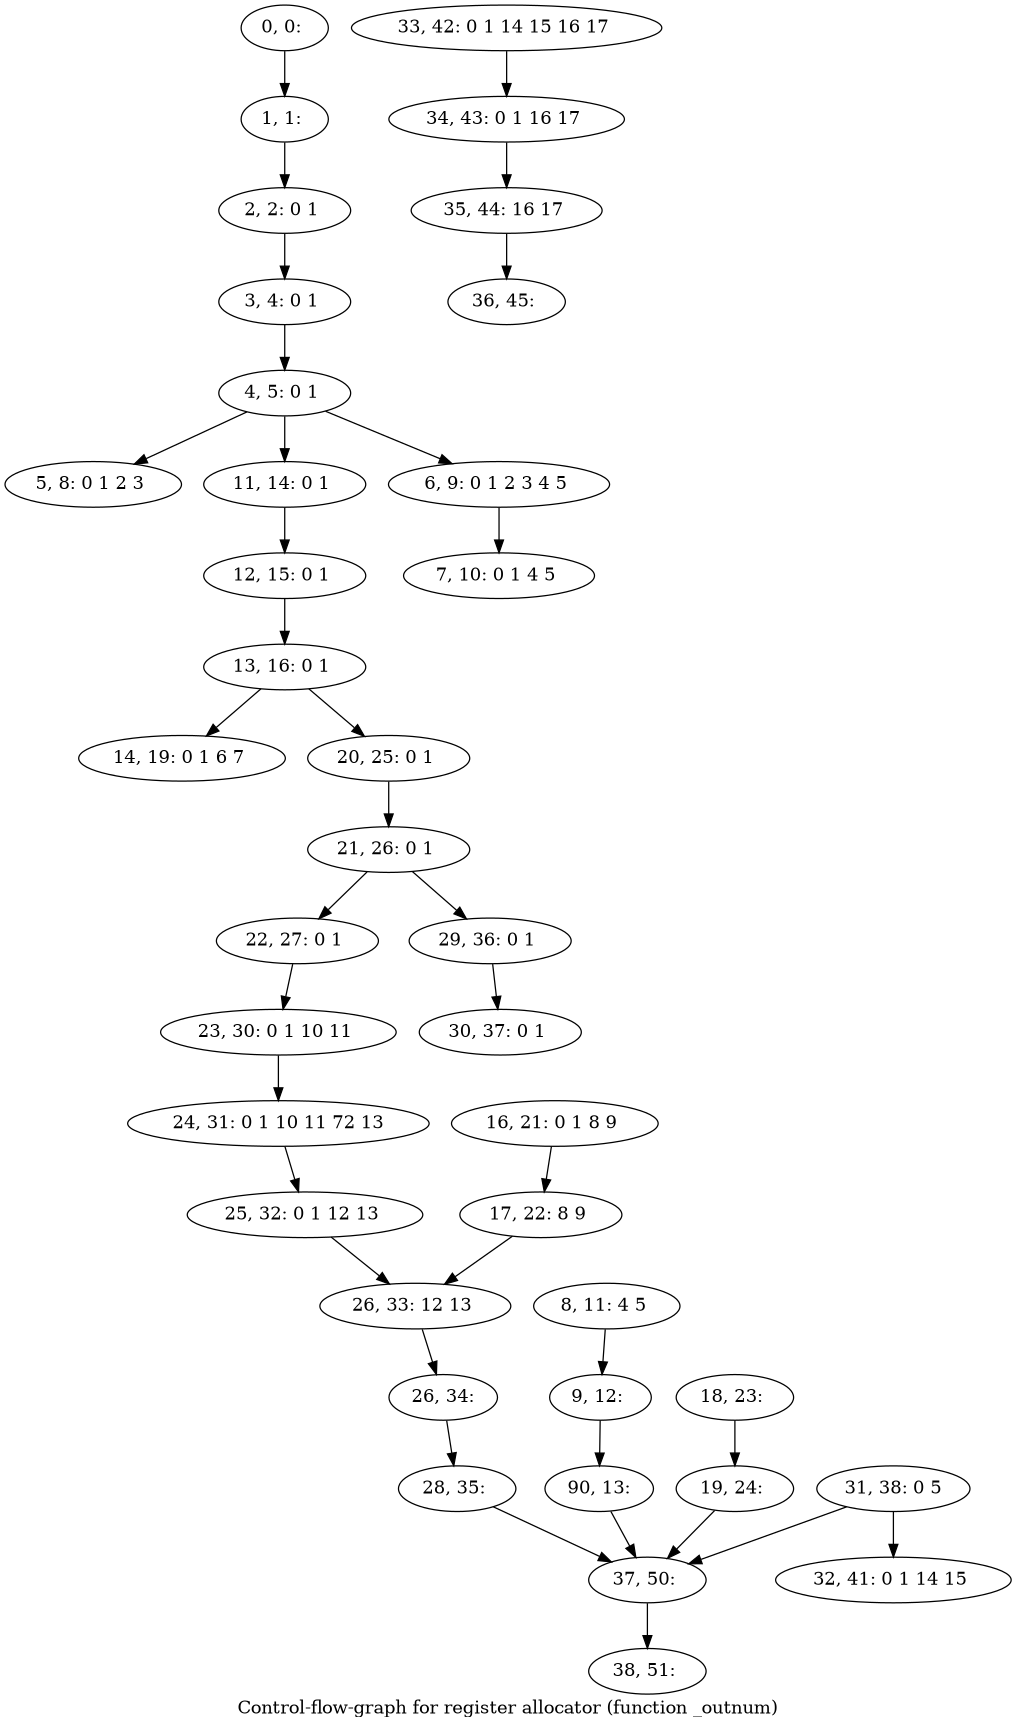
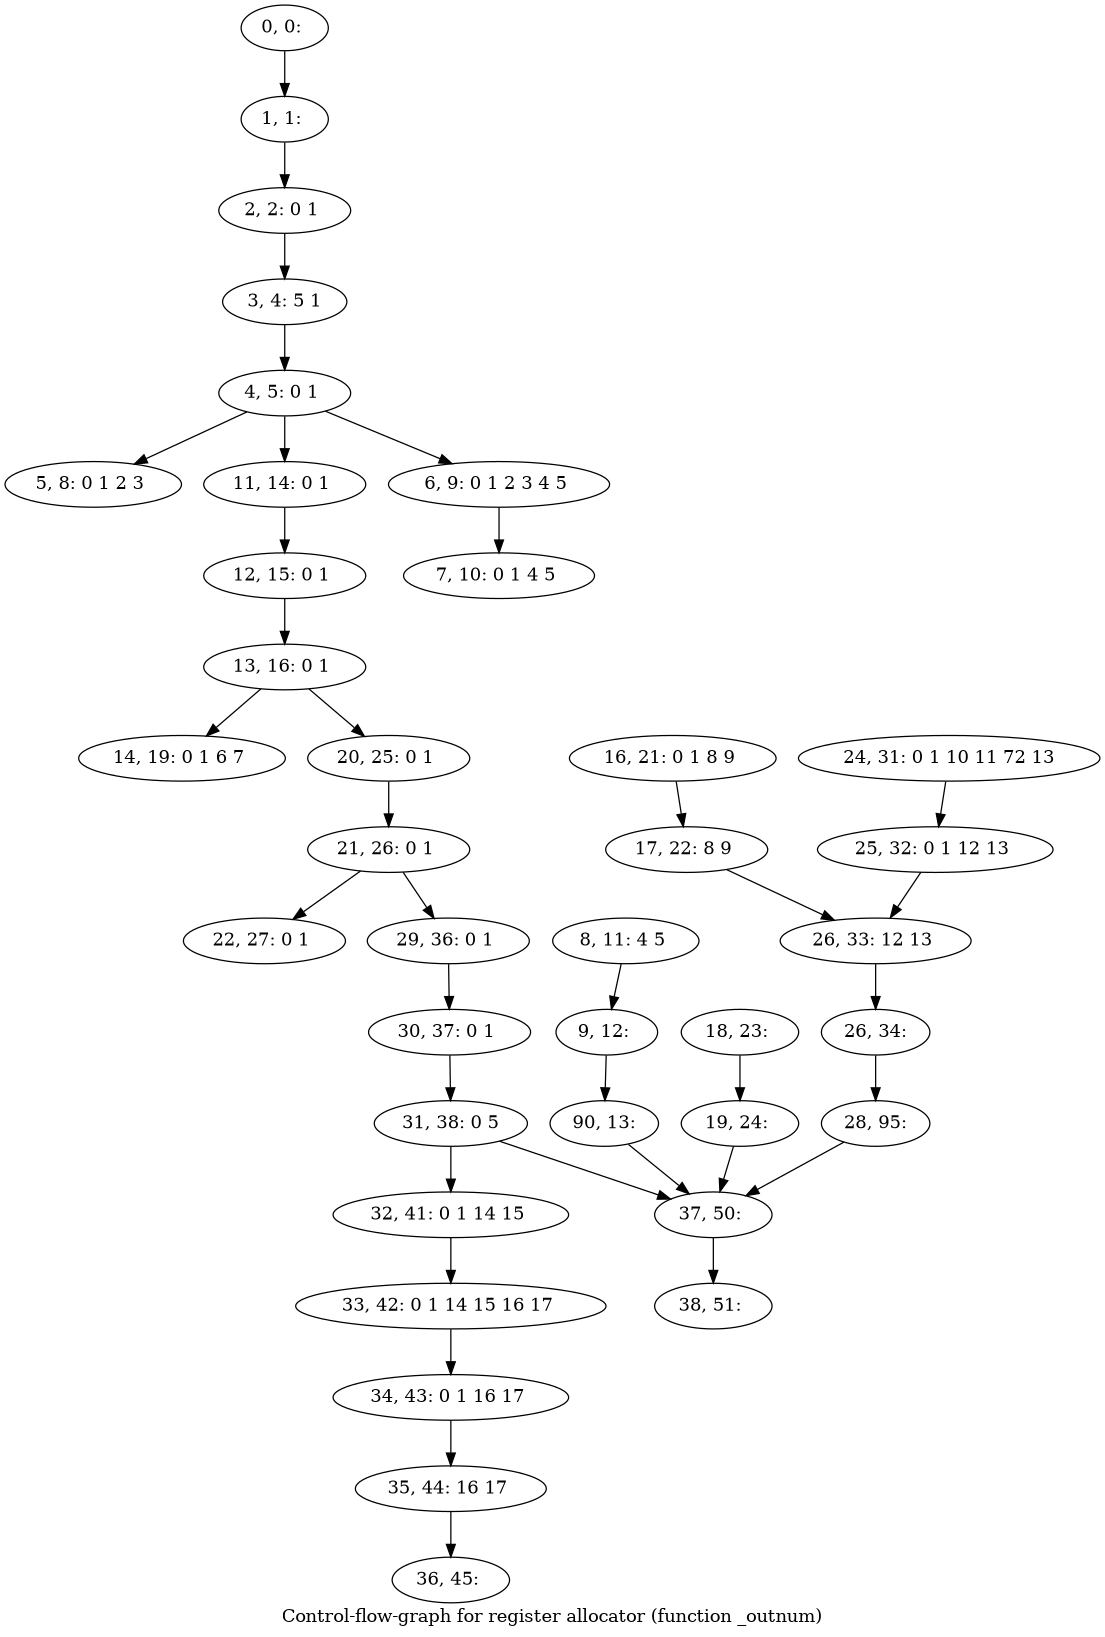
node "3, 4: 0 1": label "3, 4: 0 1" -> "3, 4: 5 1"
node "23, 30: 0 1 10 11": removed
edge "30, 37: 0 1" -> "31, 38: 0 5": added
edge "32, 41: 0 1 14 15" -> "33, 42: 0 1 14 15 16 17": added
node "28, 35:": label "28, 35:" -> "28, 95:"
